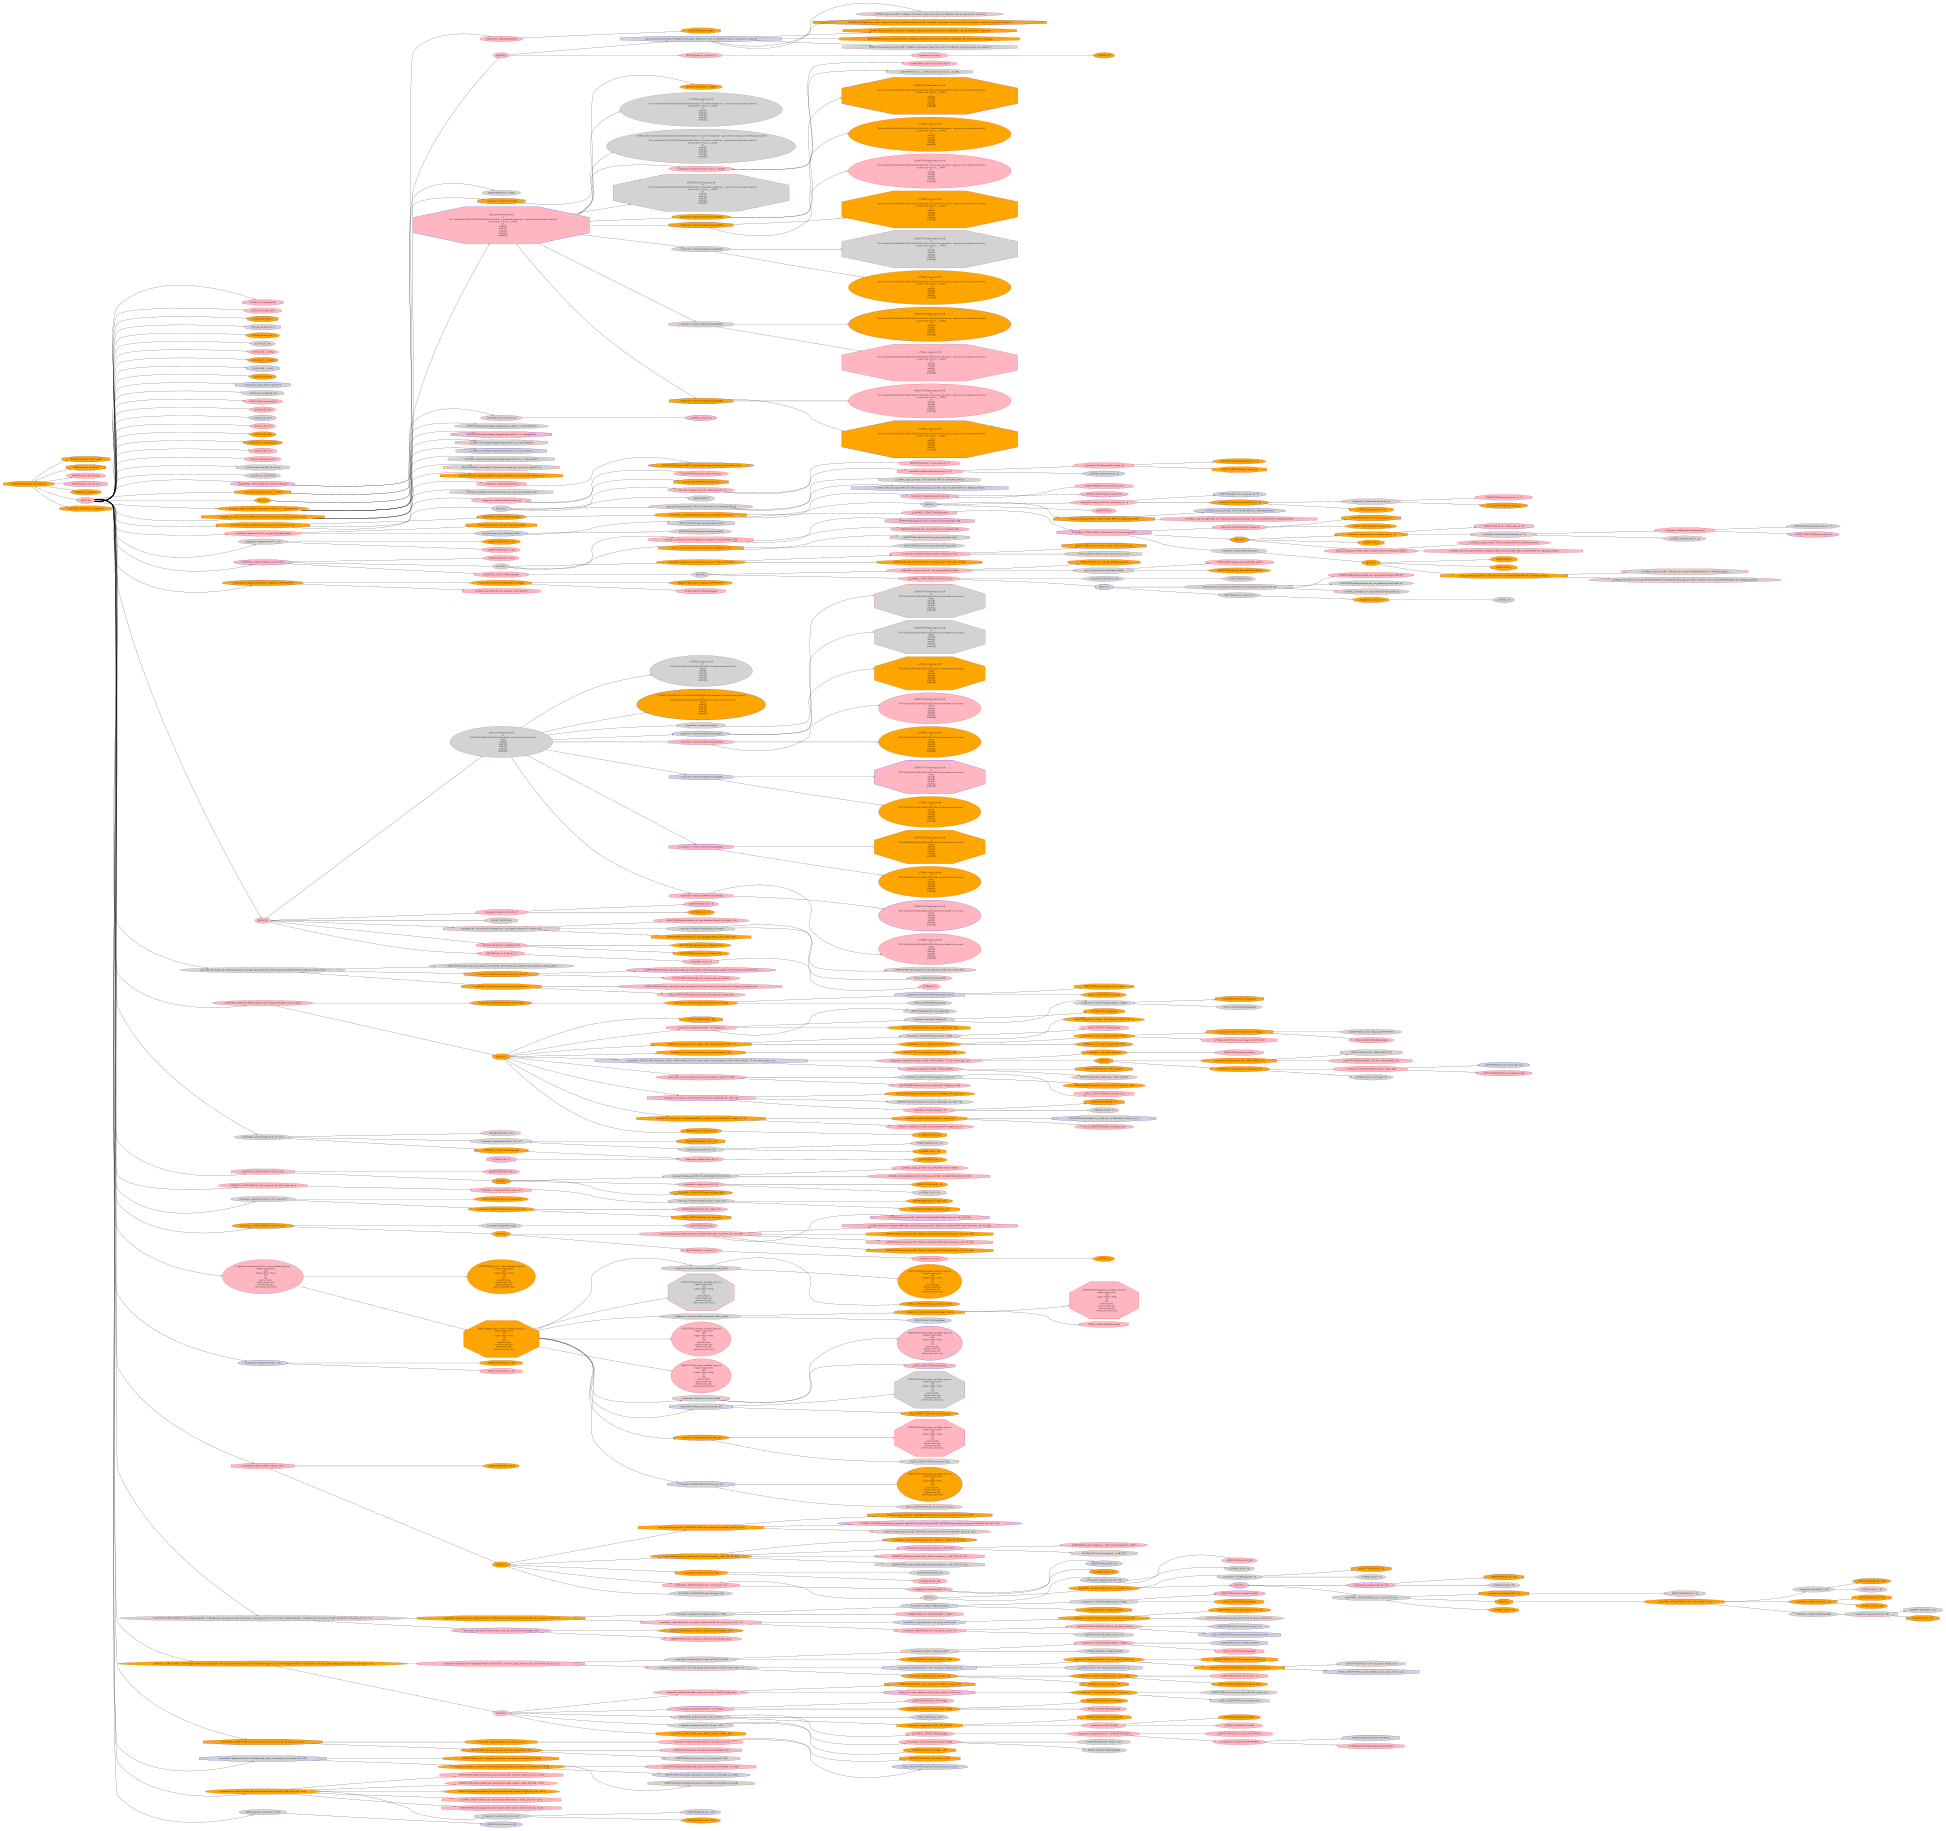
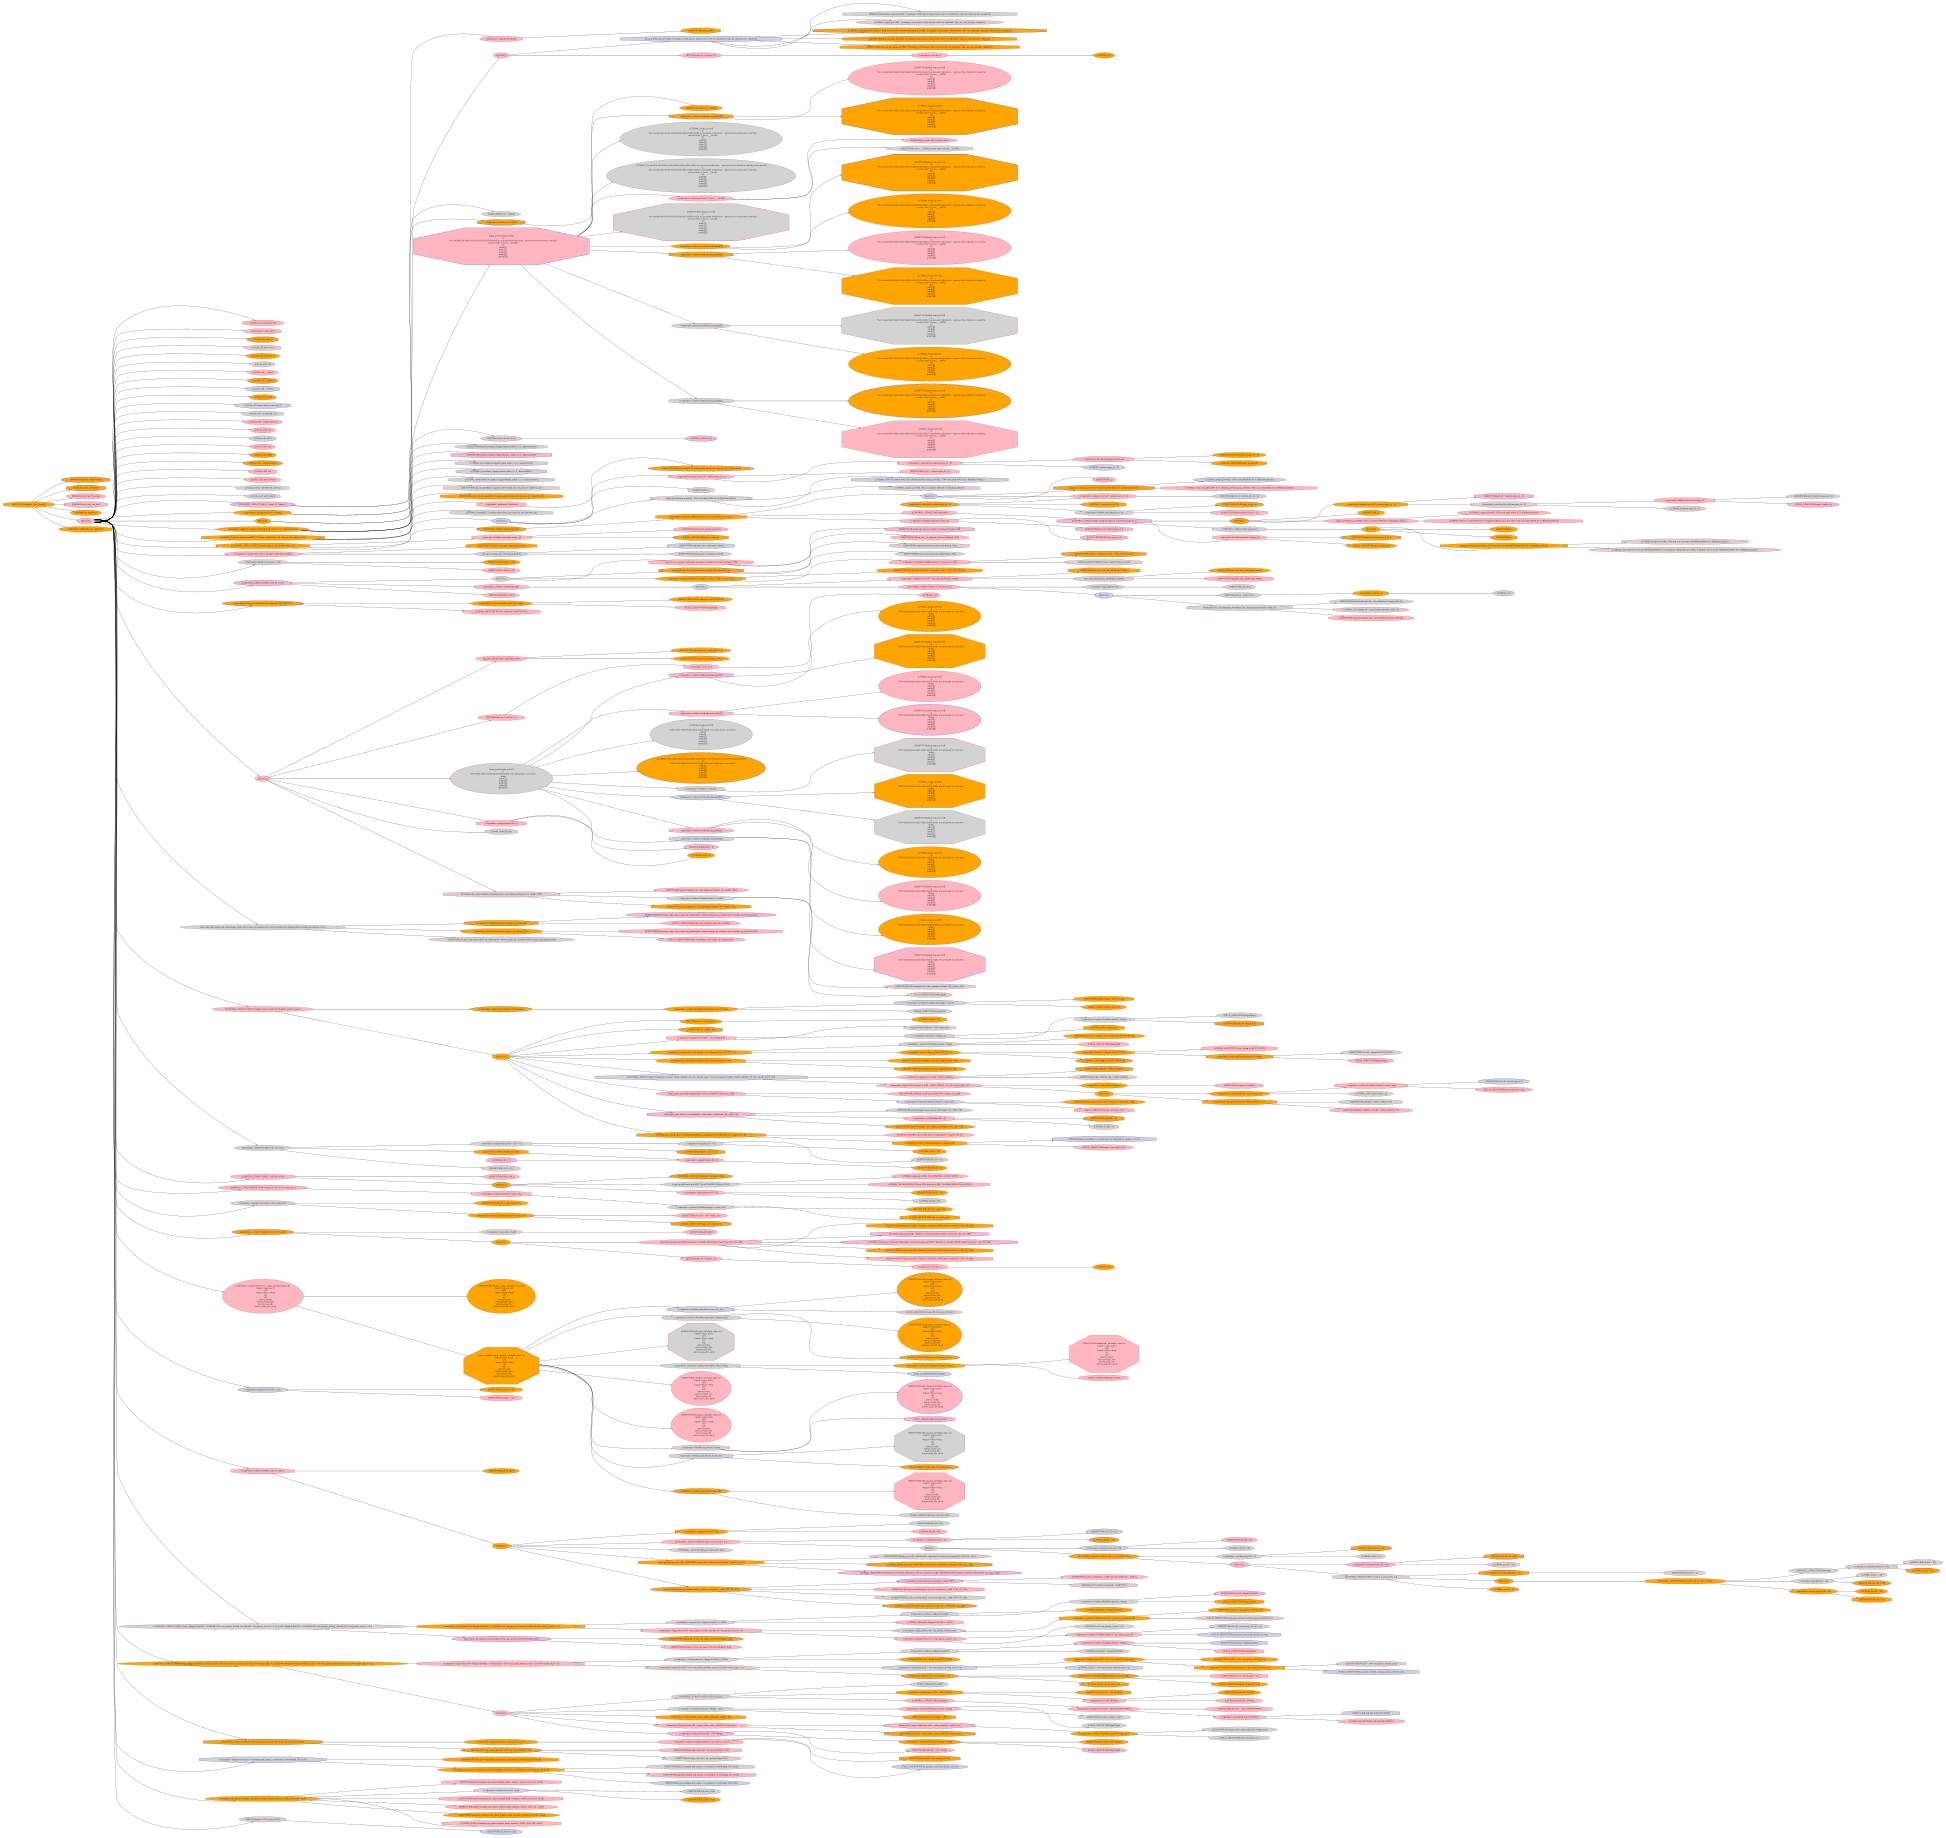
edge "(<operator>.assignment,v11 = elems.rsn_ie - 2)" -> "(<operator>.subtraction,elems.rsn_ie - 2)": reversed
edge "(<operator>.assignment,v28 = v14->flags & 2)" -> "(IDENTIFIER,hapd,hostapd_set_sta_flags(hapd, v14))": now "(hostapd_set_sta_flags,hostapd_set_sta_flags(hapd, v14))" -> "(IDENTIFIER,hapd,hostapd_set_sta_flags(hapd, v14))"
